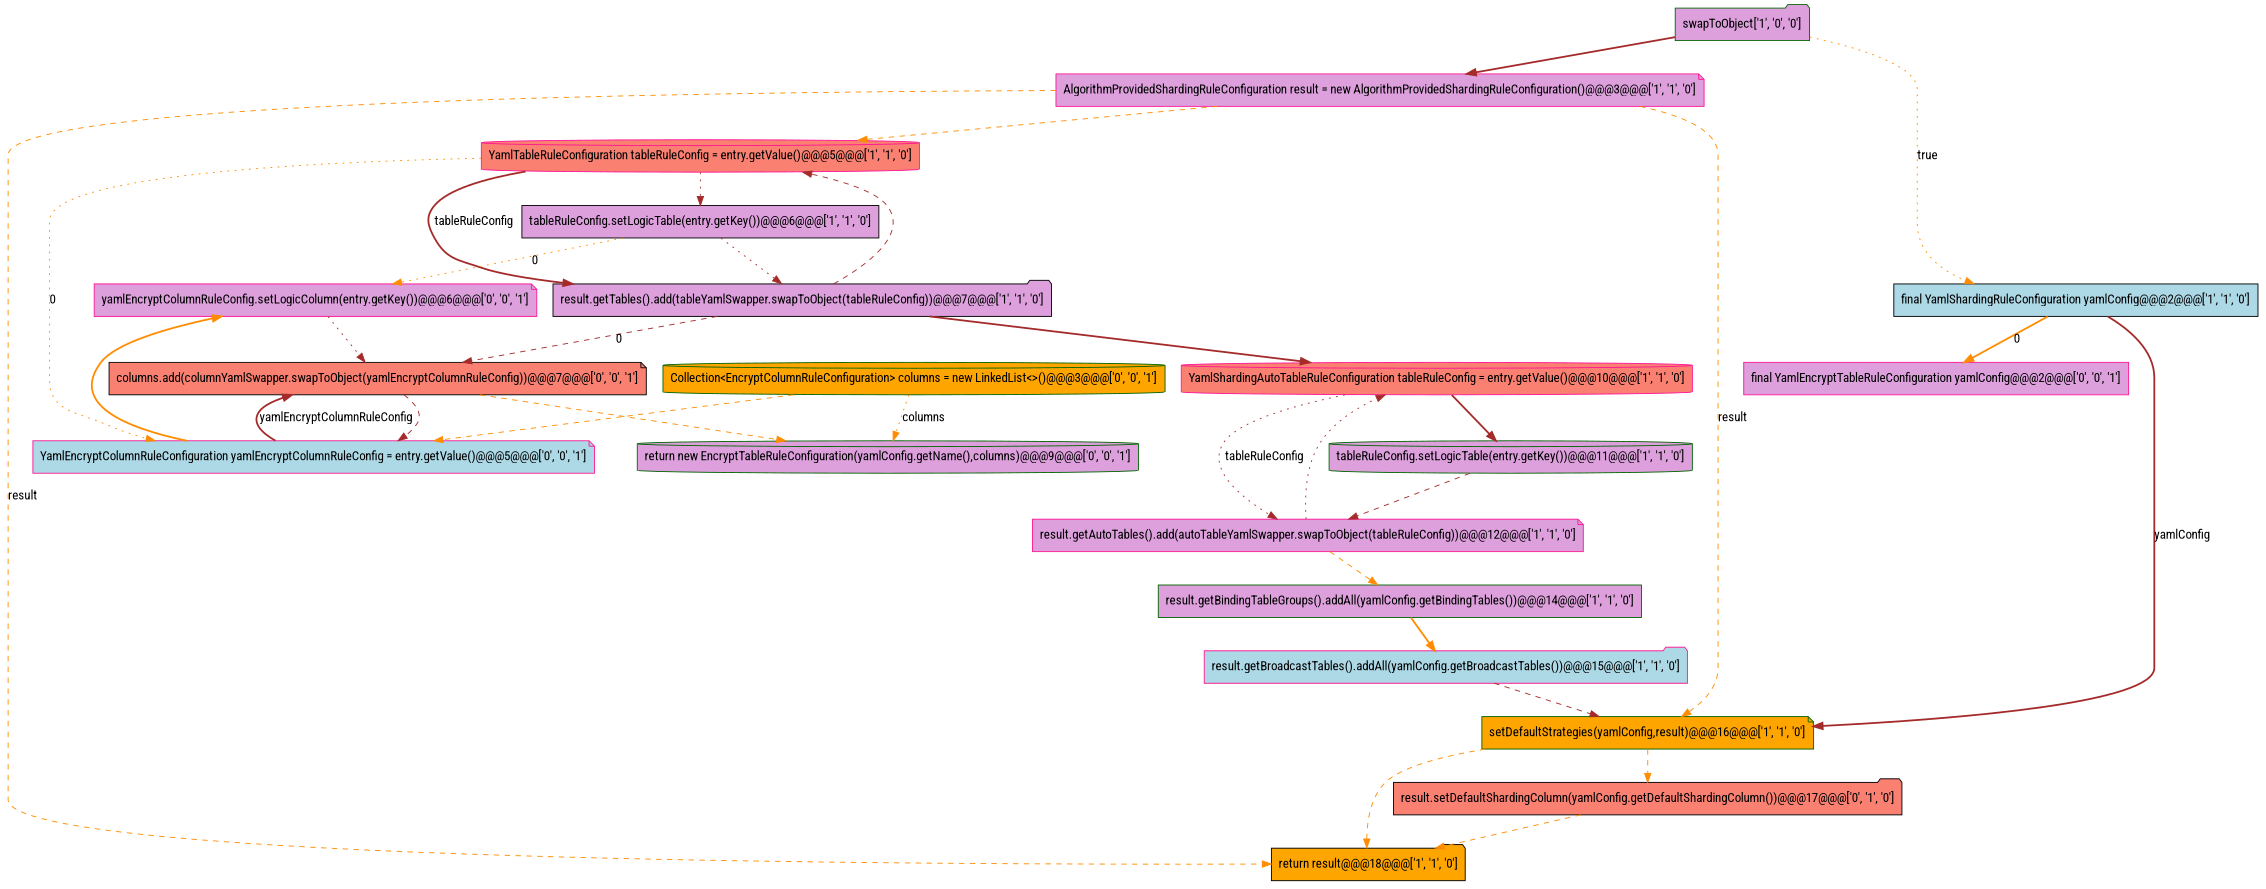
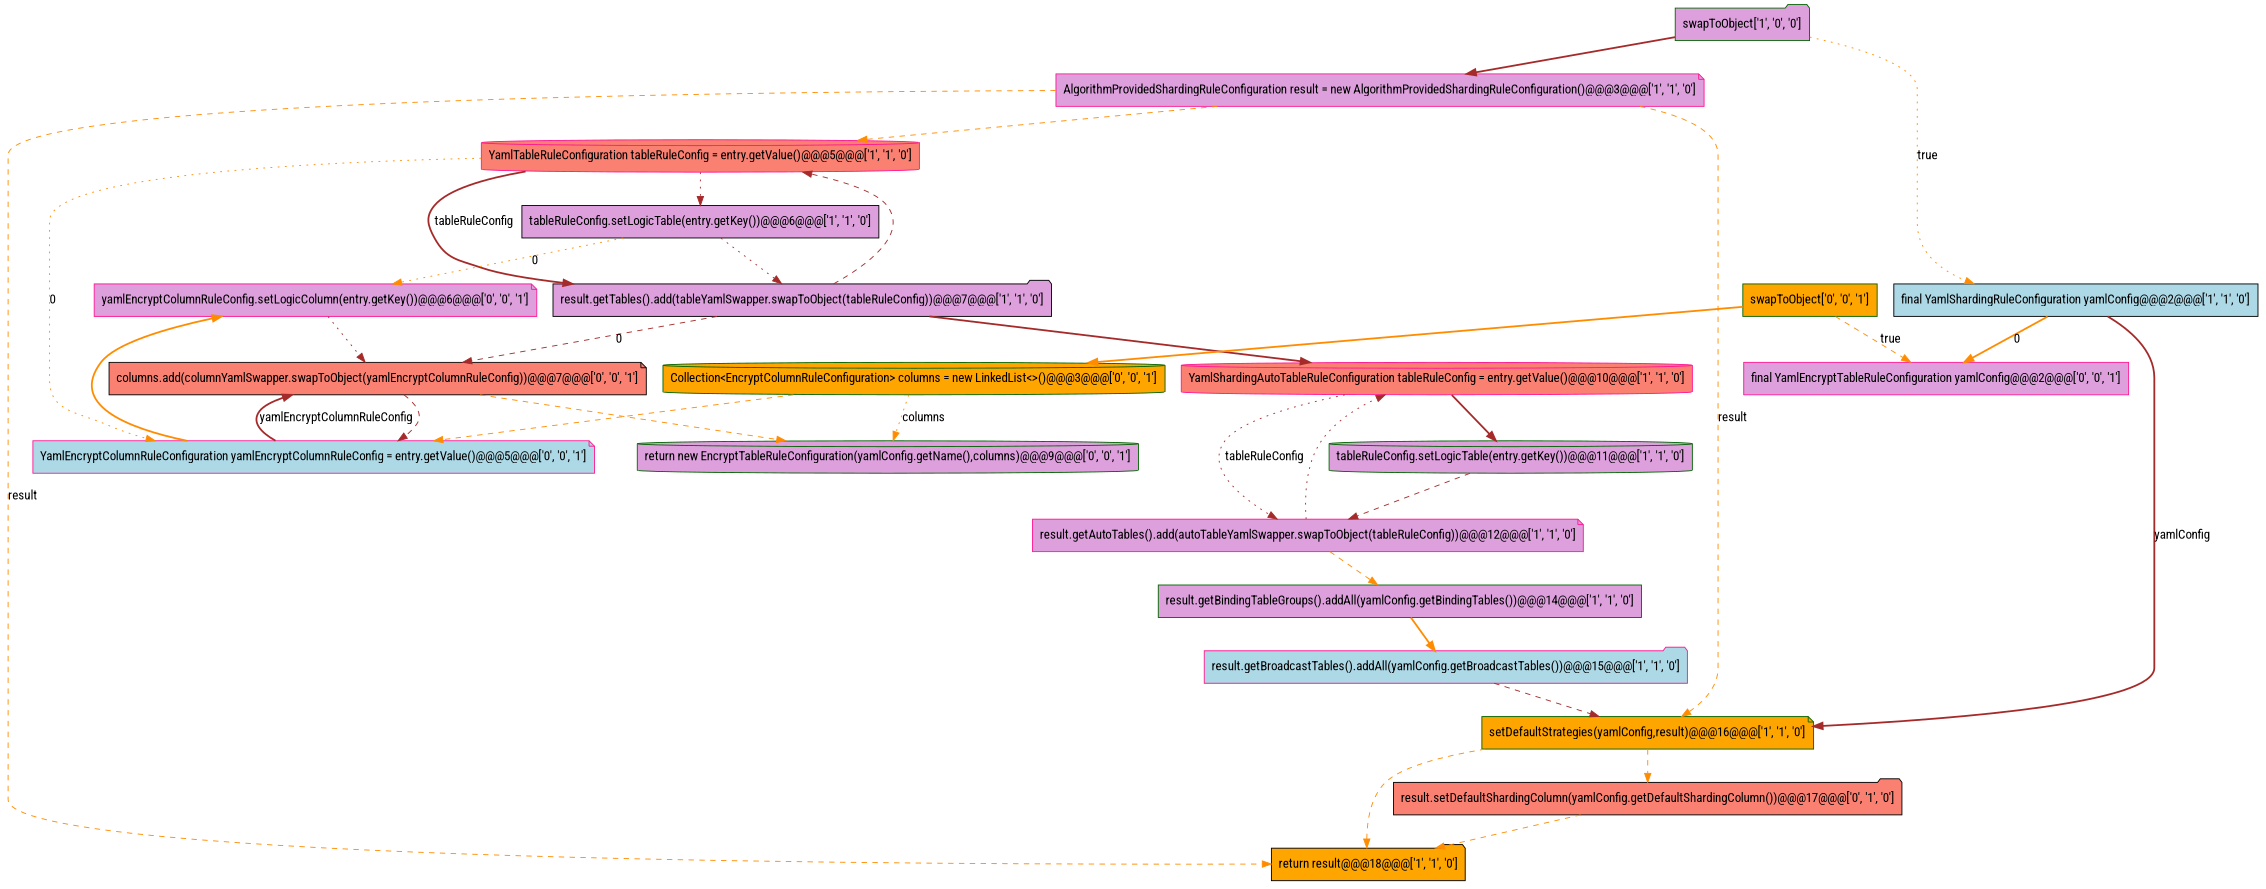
node "swapToObject['0', '0', '1']": added
